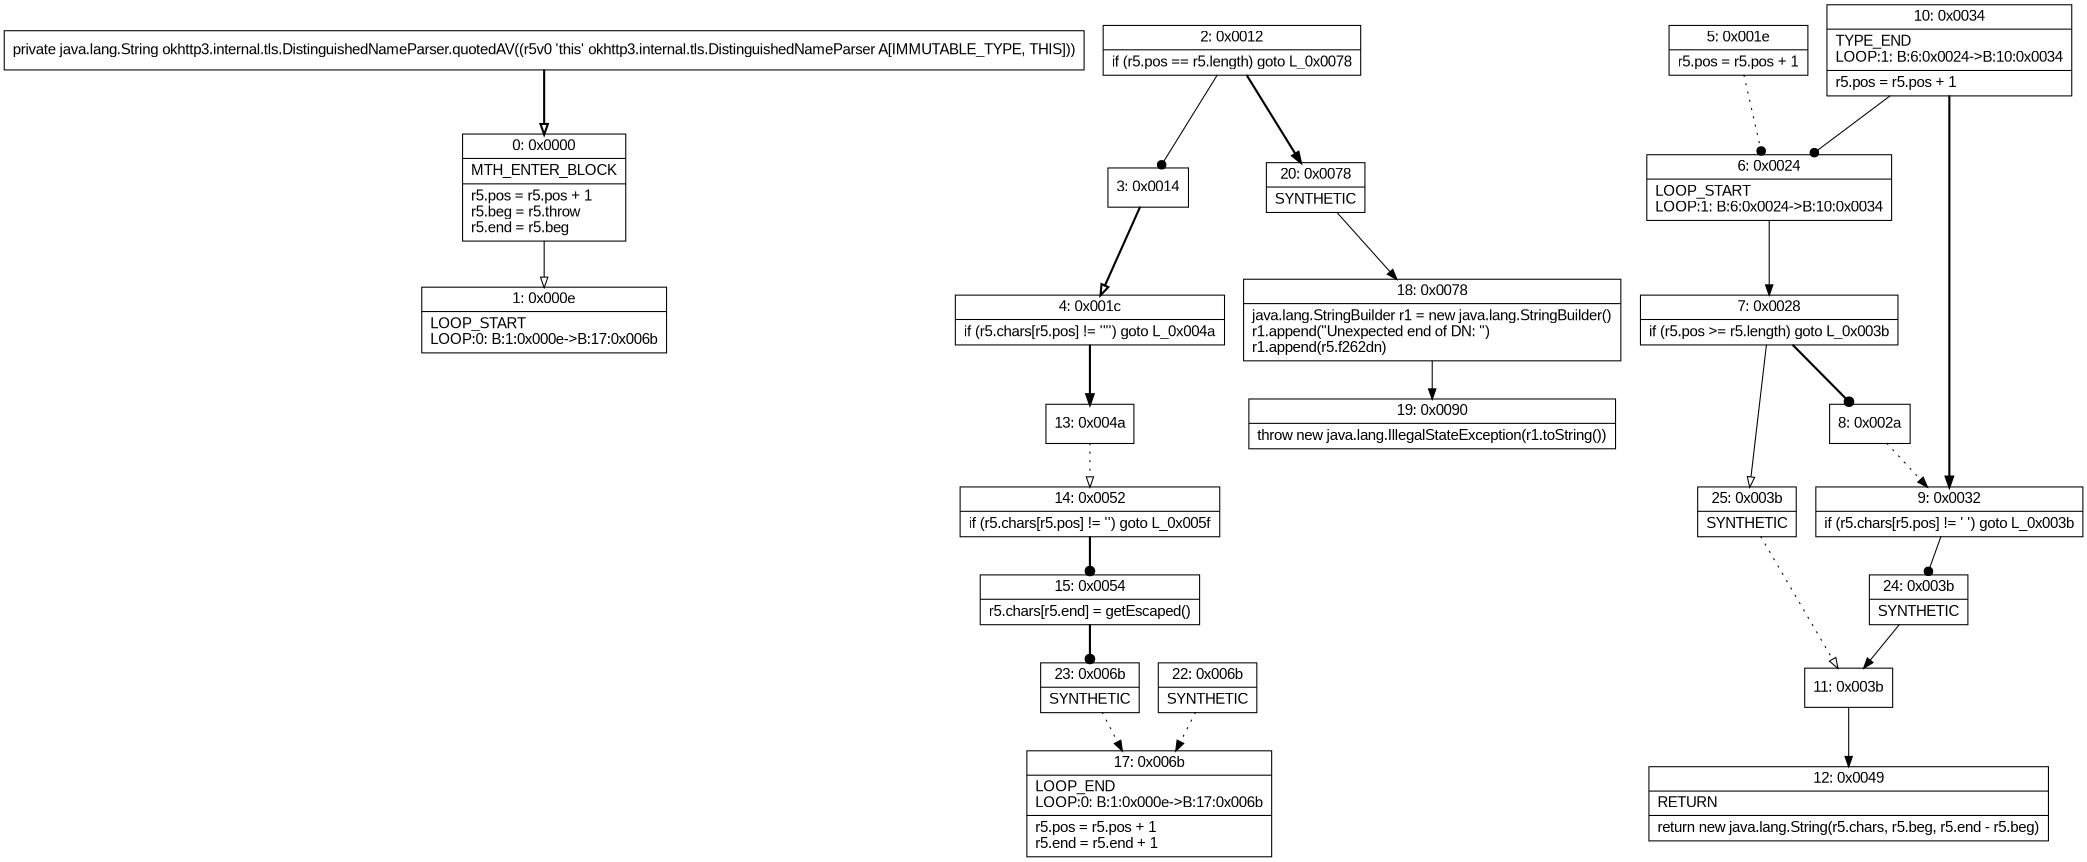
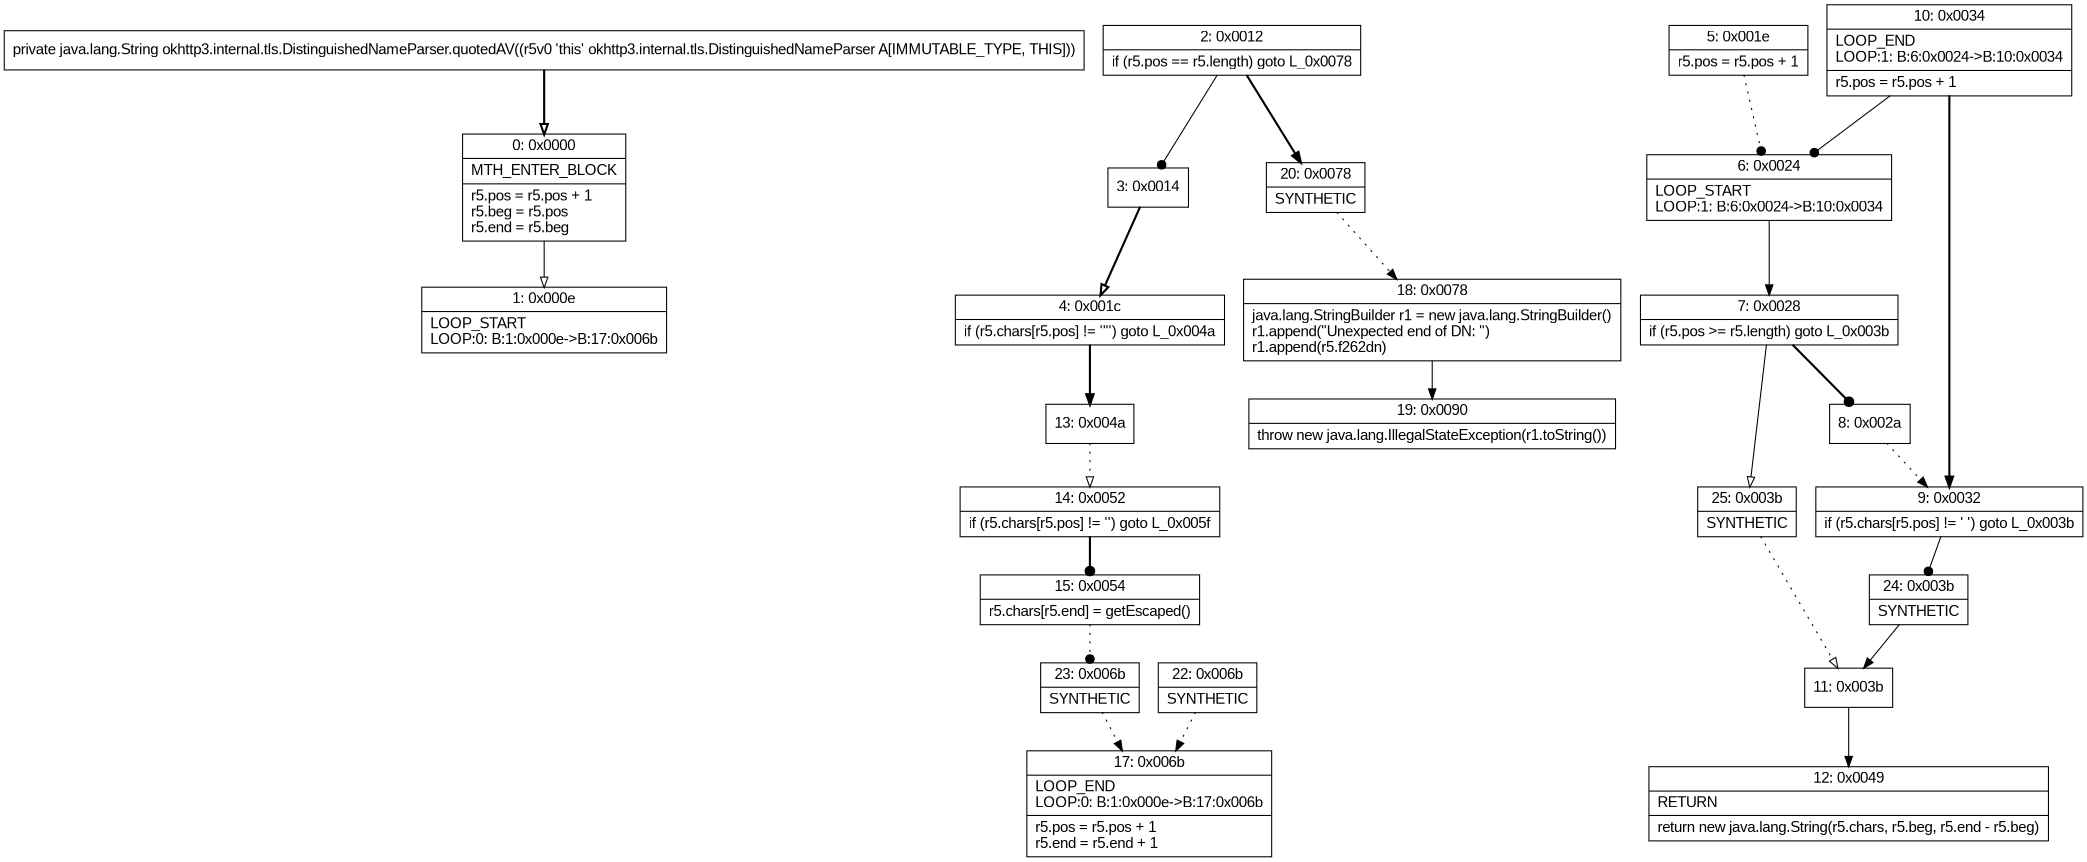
node "10: 0x0034": text "TYPE_END" -> "LOOP_END"
node "0: 0x0000": text "r5.beg = r5.throw" -> "r5.beg = r5.pos"
edge "20: 0x0078" -> "18: 0x0078": style solid -> dotted
edge "15: 0x0054" -> "23: 0x006b": style bold -> dotted
